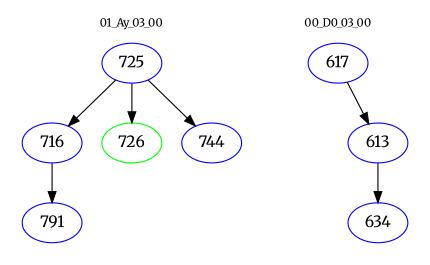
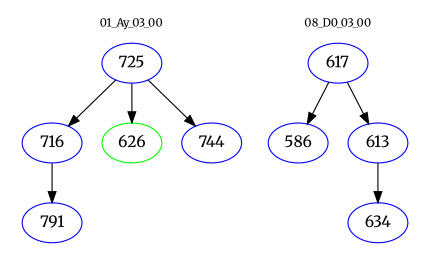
cluster "00_D0_03_00": label "00_D0_03_00" -> "08_D0_03_00"
node "726": label "726" -> "626"
node "586": added
